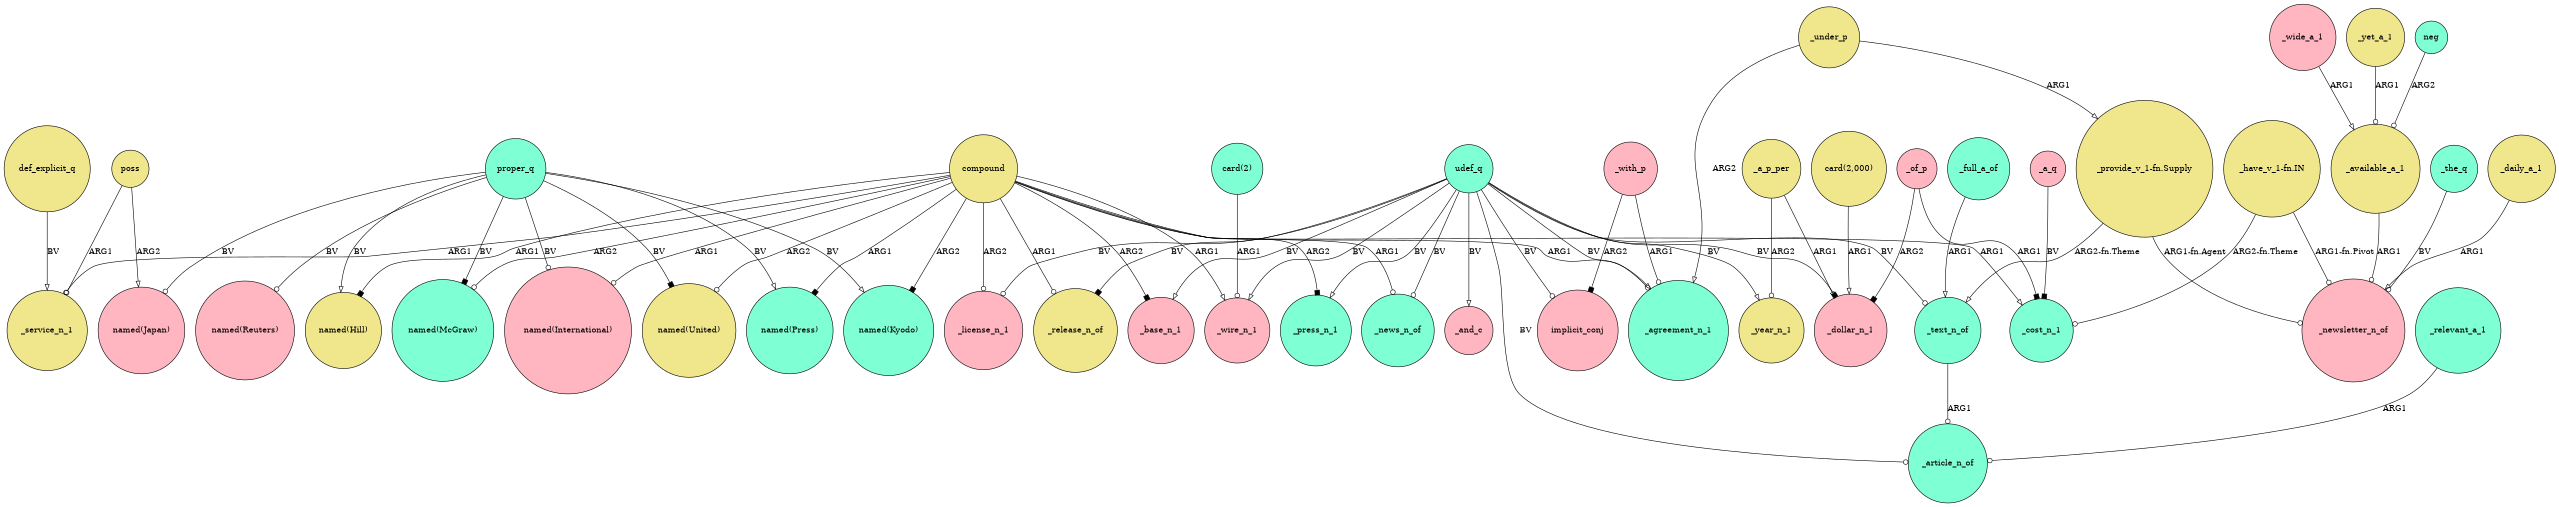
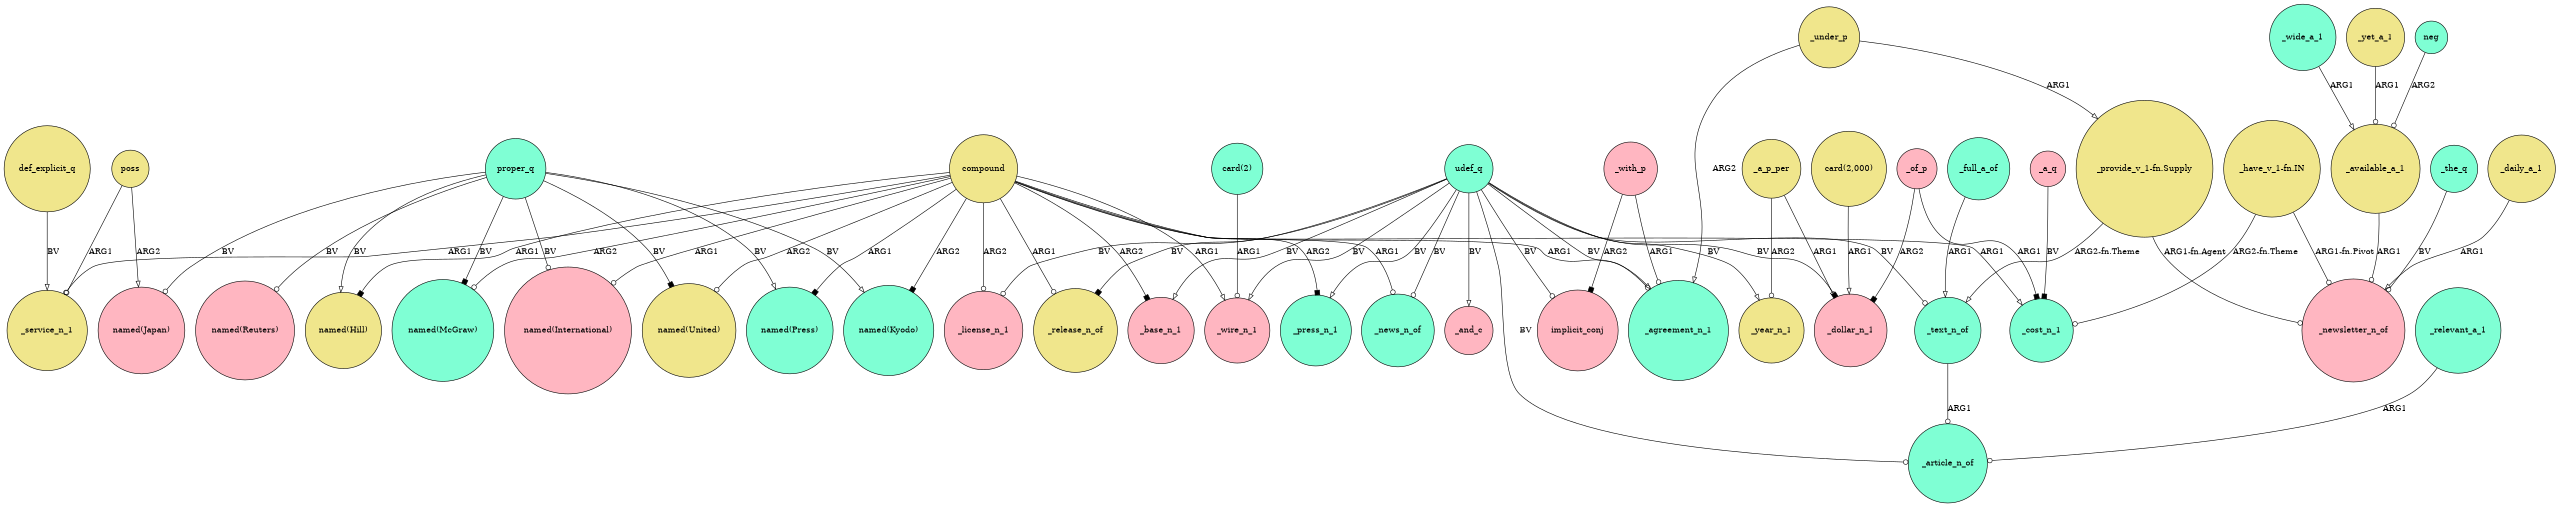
node "_wide_a_1": fillcolor lightpink -> aquamarine
